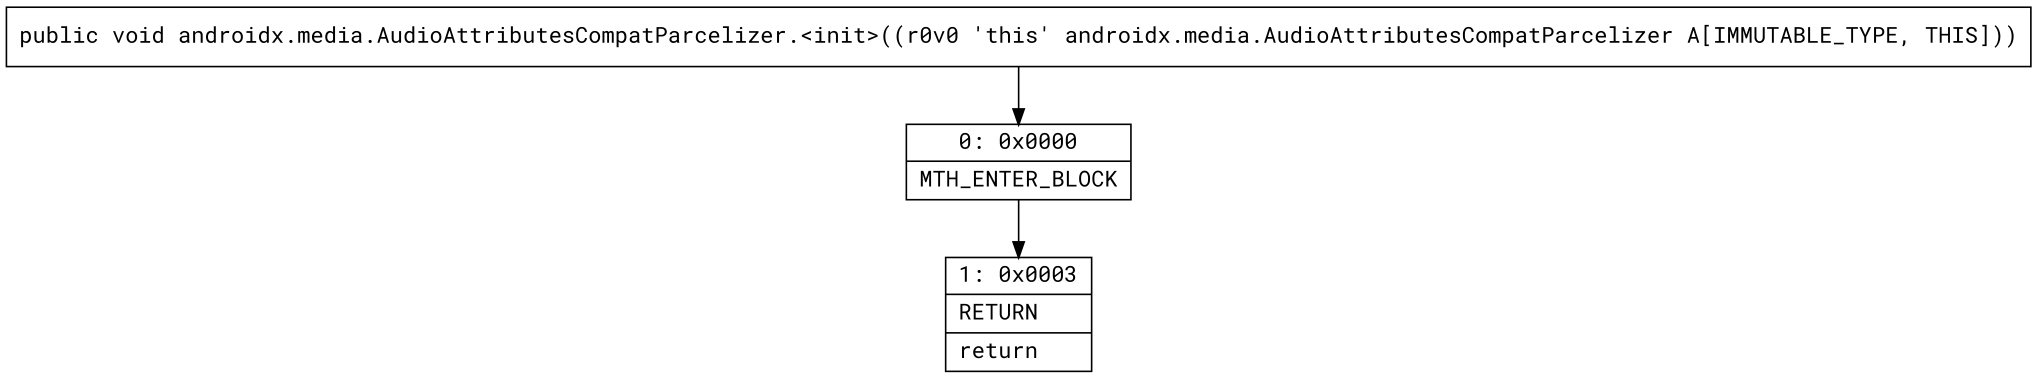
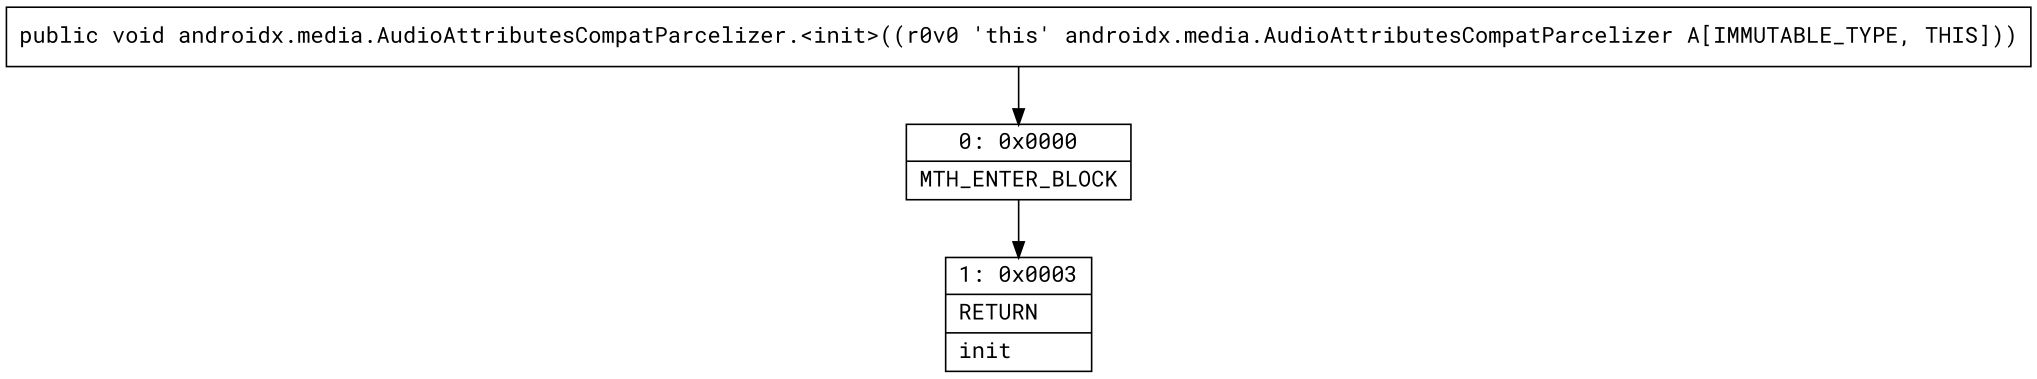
node "1: 0x0003": text "return" -> "init"
